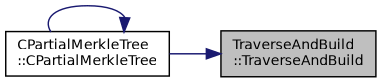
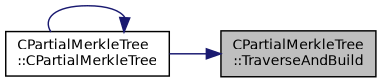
node "TraverseAndBuild ::TraverseAndBuild": label "TraverseAndBuild ::TraverseAndBuild" -> "CPartialMerkleTree ::TraverseAndBuild"
